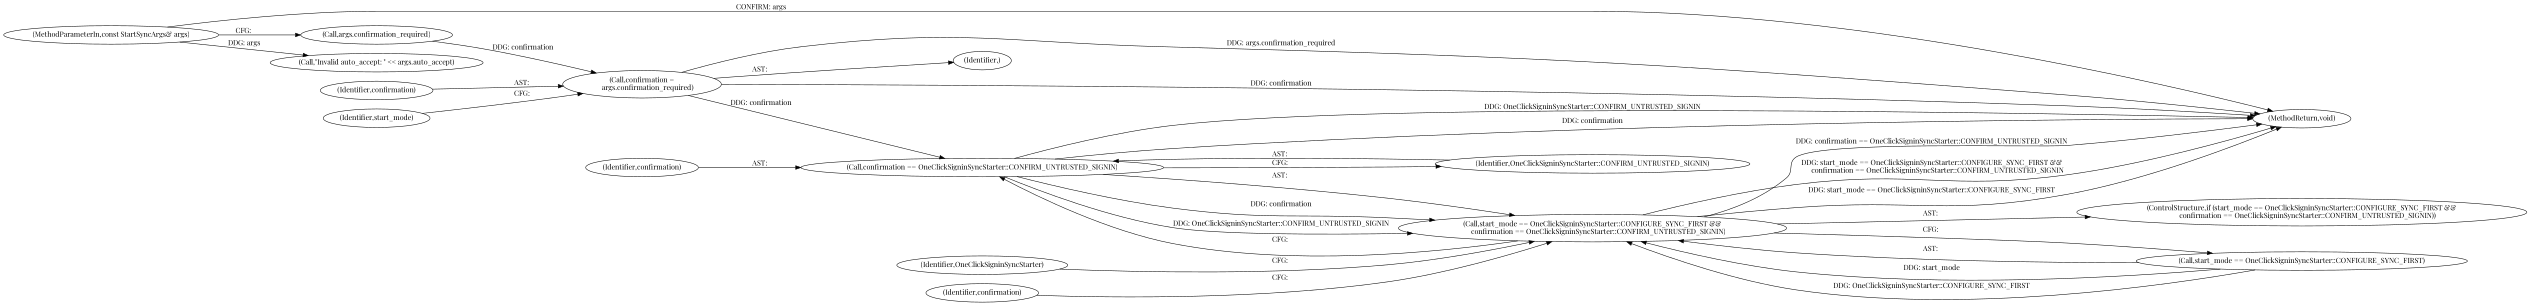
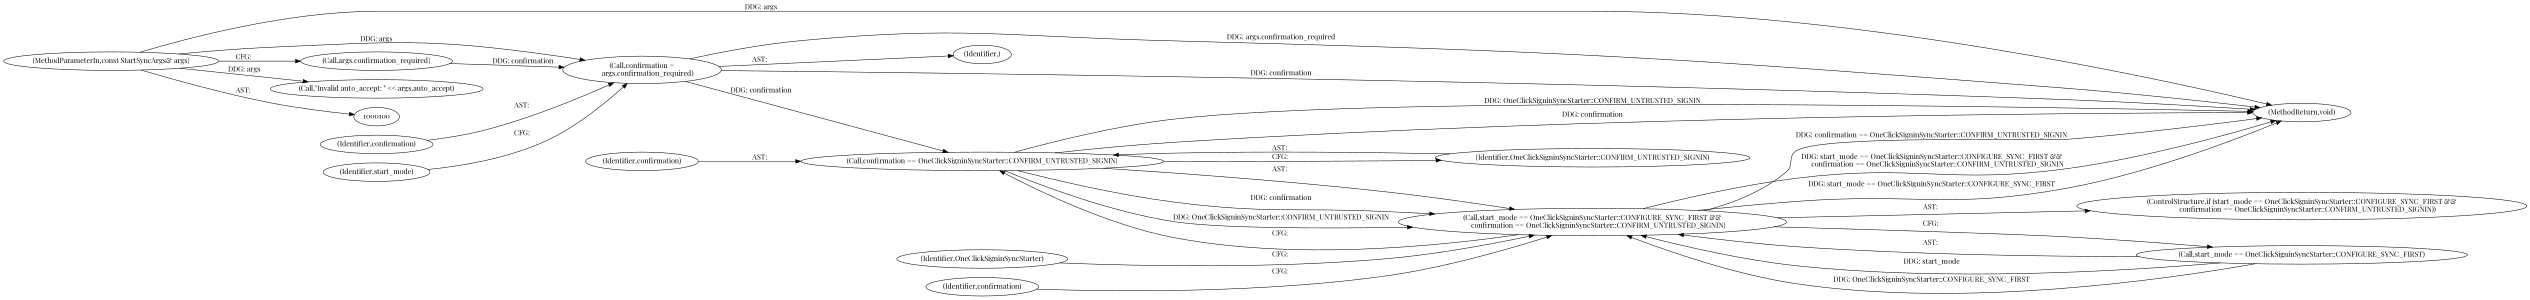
edge "(MethodParameterIn,const StartSyncArgs& args)" -> "(MethodReturn,void)": label "CONFIRM: args" -> "DDG: args"
edge "(MethodParameterIn,const StartSyncArgs& args)" -> "(Call,confirmation = args.confirmation_required)": added, label "DDG: args"
node "1000100": added
